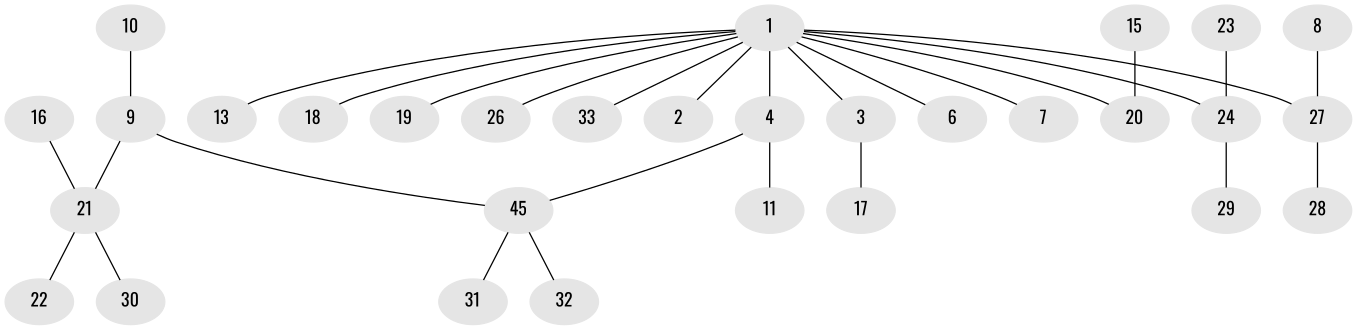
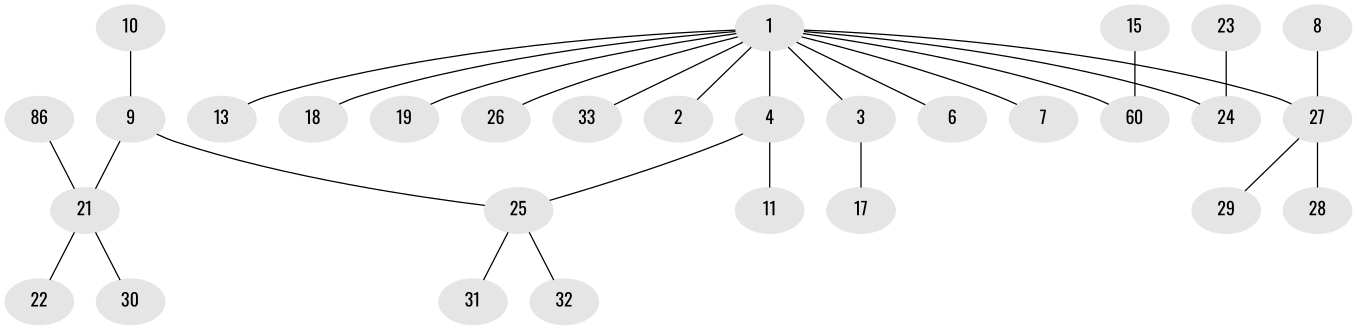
node "16": label "16" -> "86"
node "20": label "20" -> "60"
edge "24" -- "29": now "27" -- "29"
node "45": label "45" -> "25"
